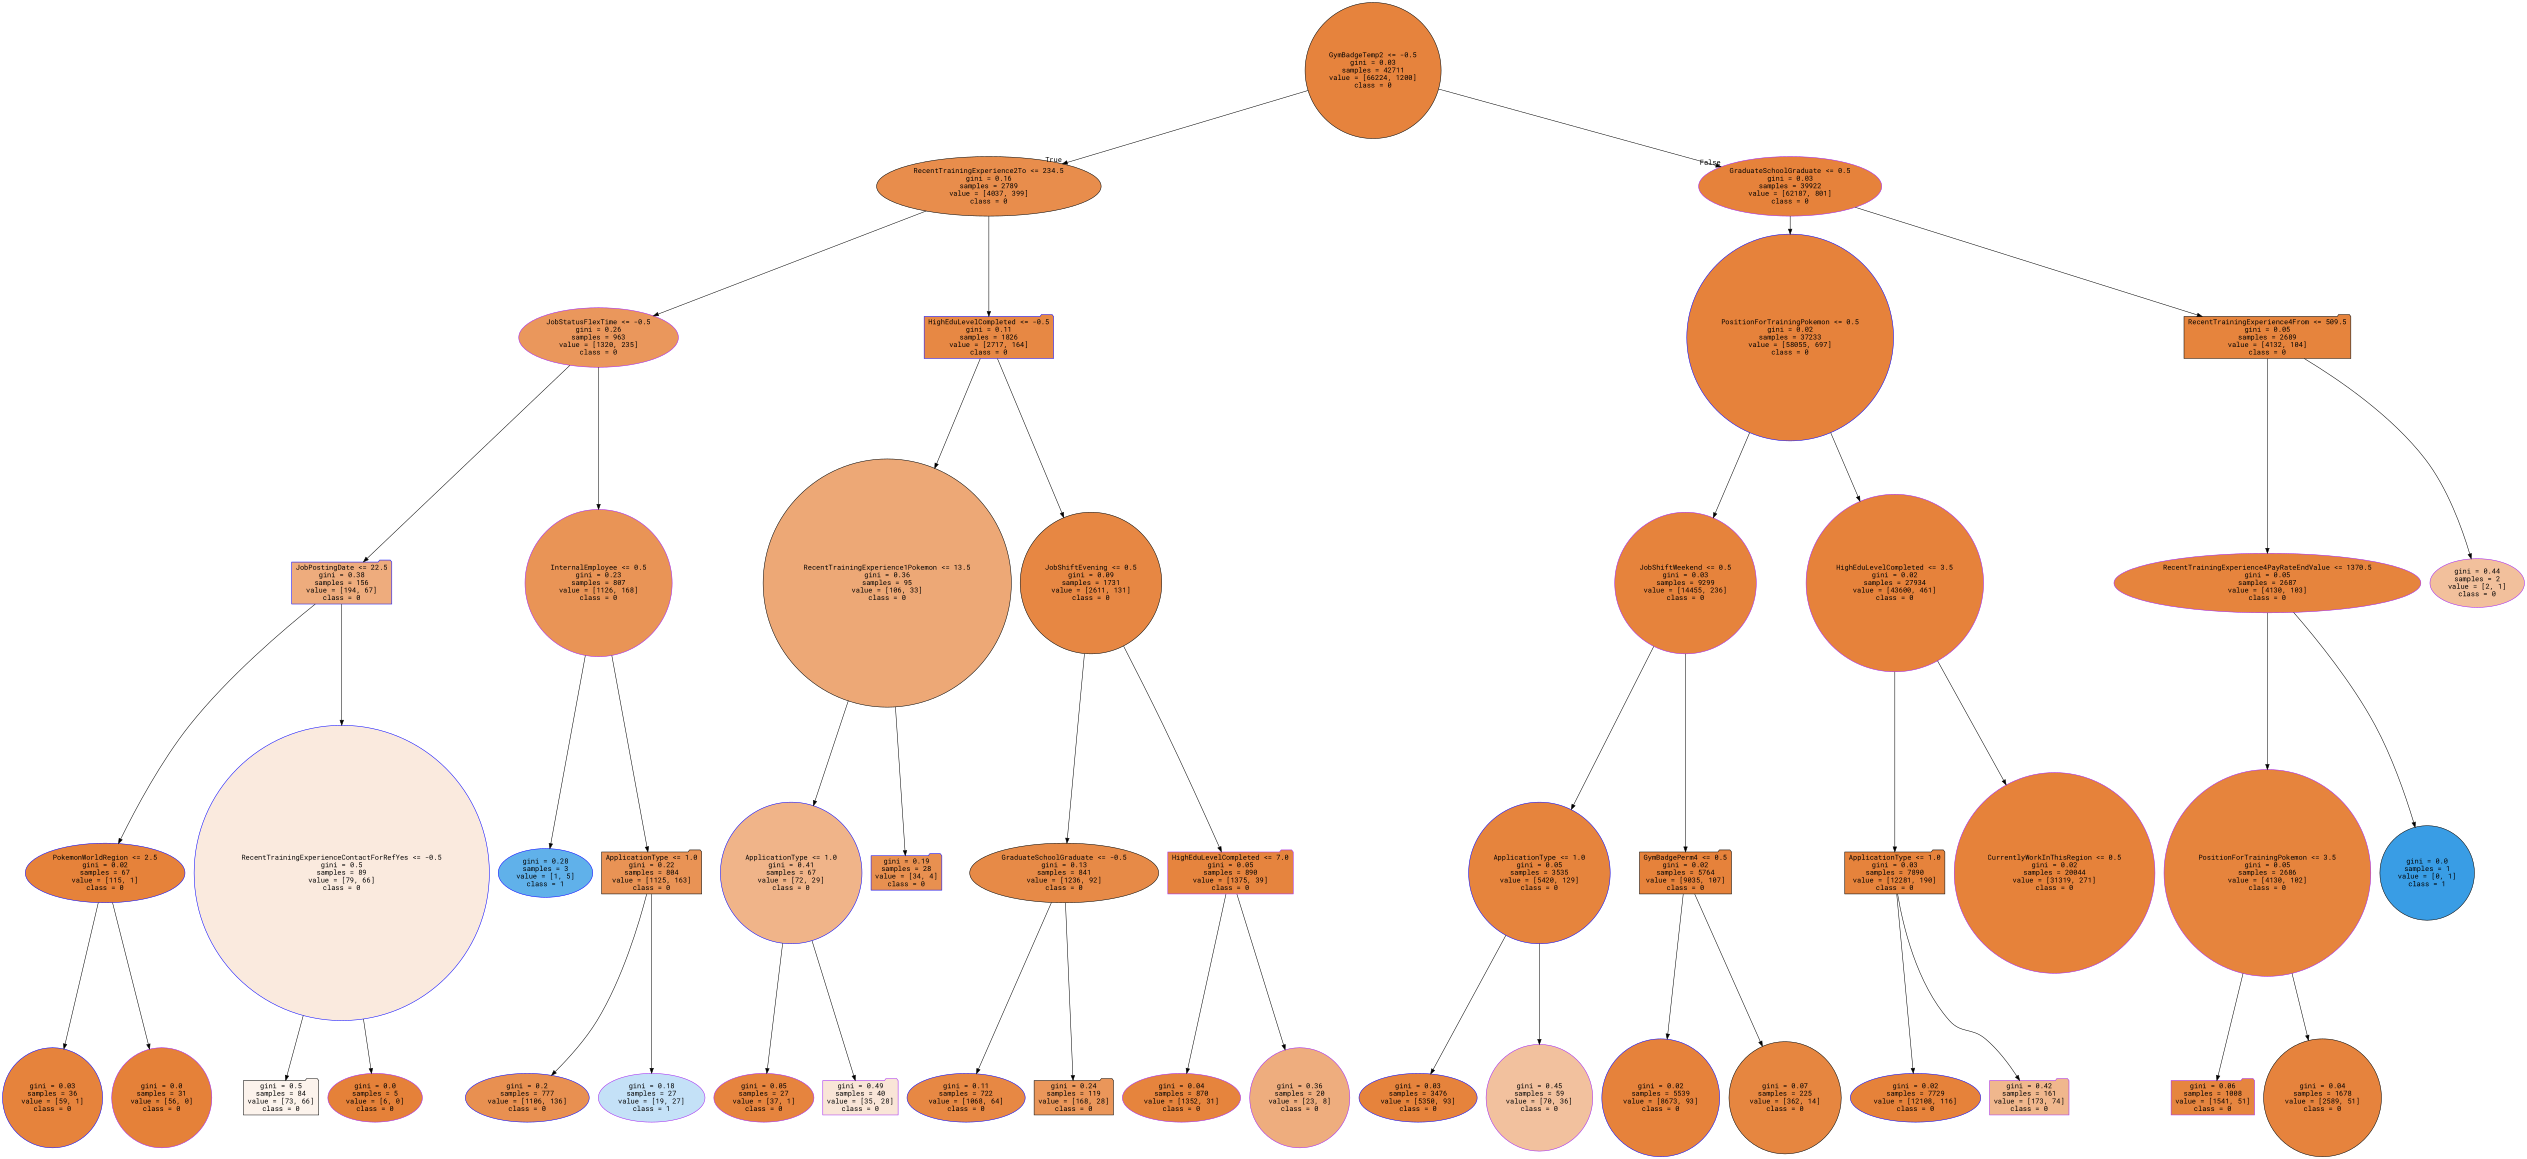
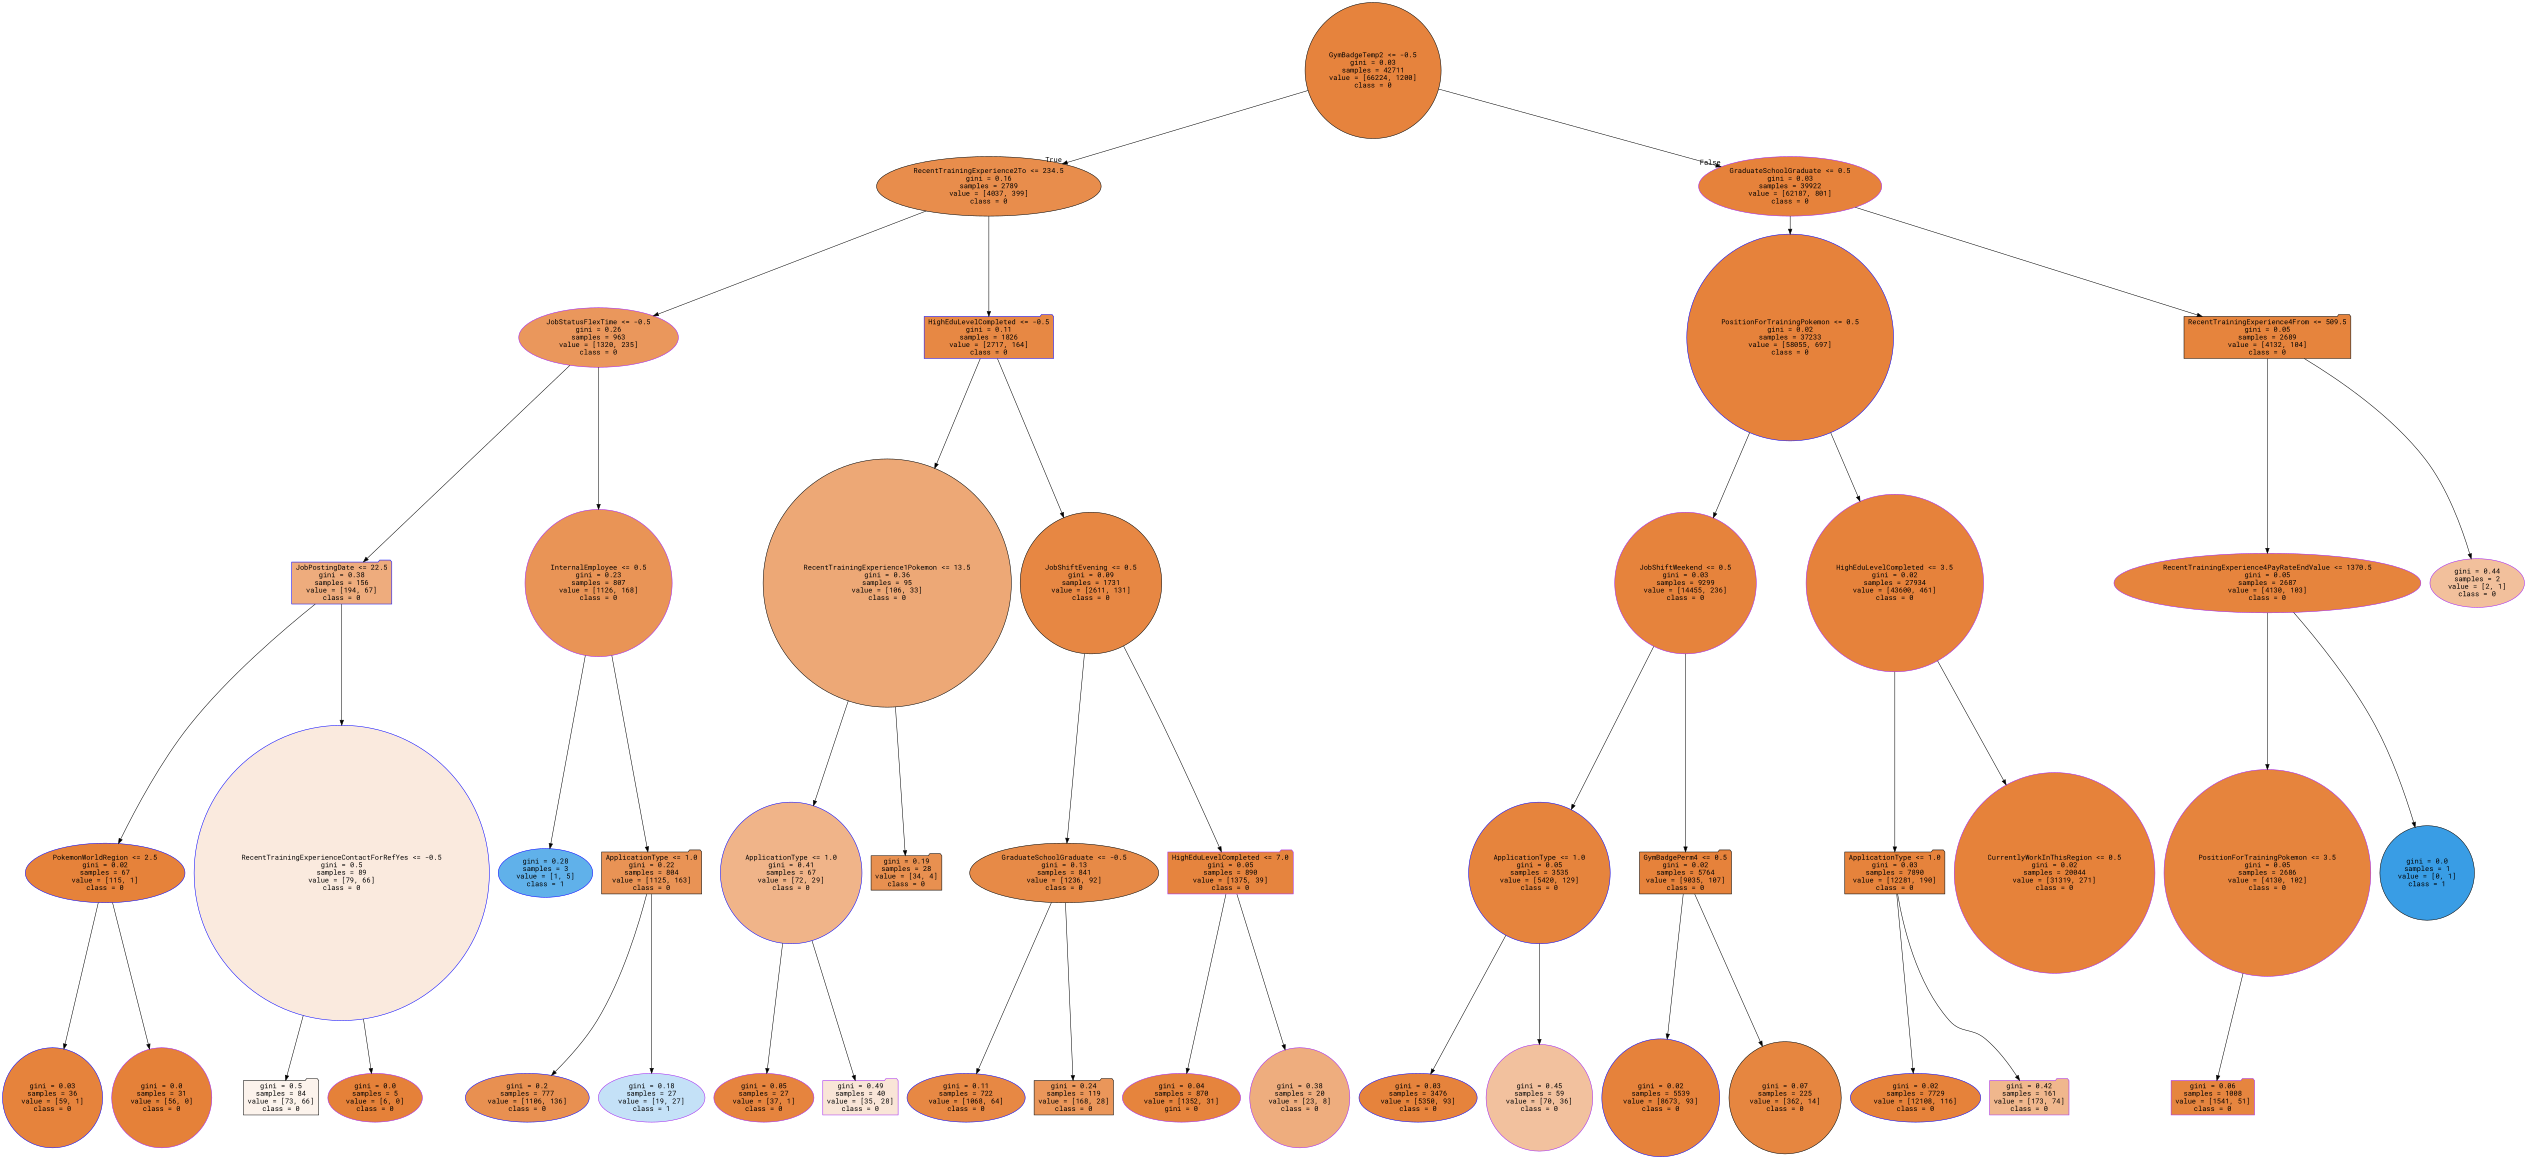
node "gini = 0.19 samples = 28 value = [34, 4] class = 0": color blue -> black
node "gini = 0.04 samples = 870 value = [1352, 31] class = 0": label "gini = 0.04 samples = 870 value = [1352, 31] class = 0" -> "gini = 0.04 samples = 870 value = [1352, 31] gini = 0"
node "gini = 0.36 samples = 20 value = [23, 8] class = 0": label "gini = 0.36 samples = 20 value = [23, 8] class = 0" -> "gini = 0.38 samples = 20 value = [23, 8] class = 0"
node "gini = 0.04 samples = 1678 value = [2589, 51] class = 0": removed
